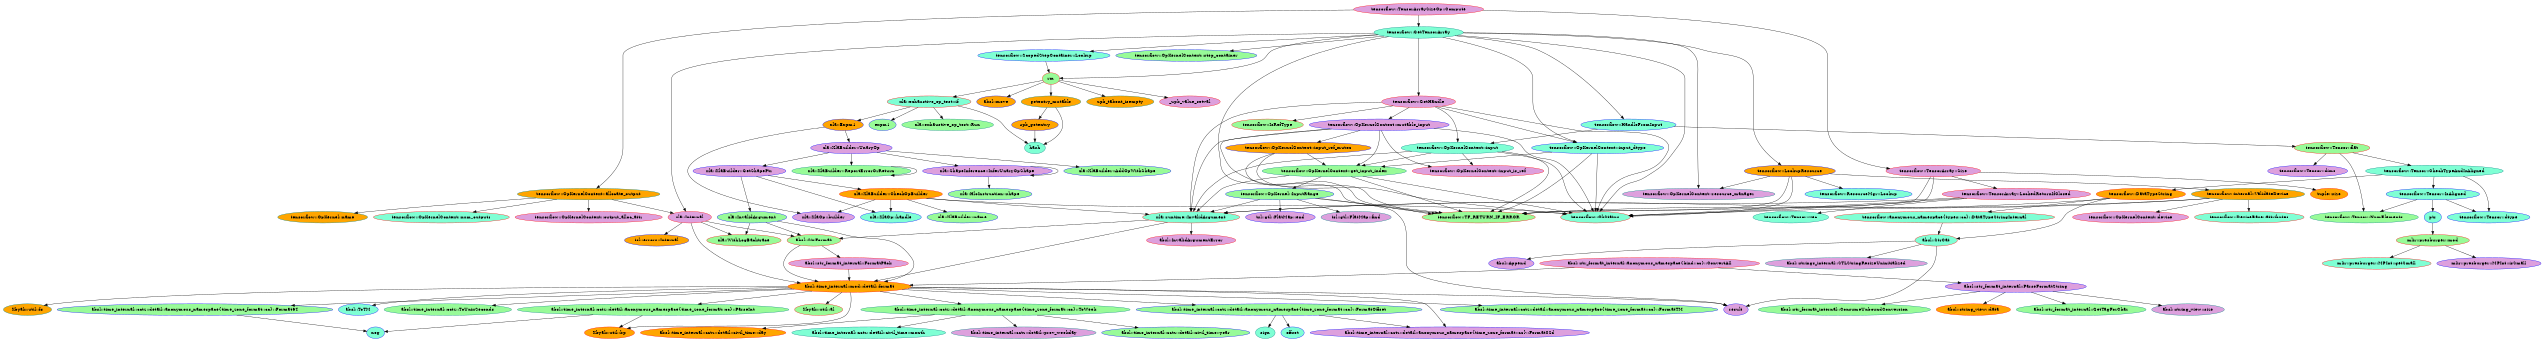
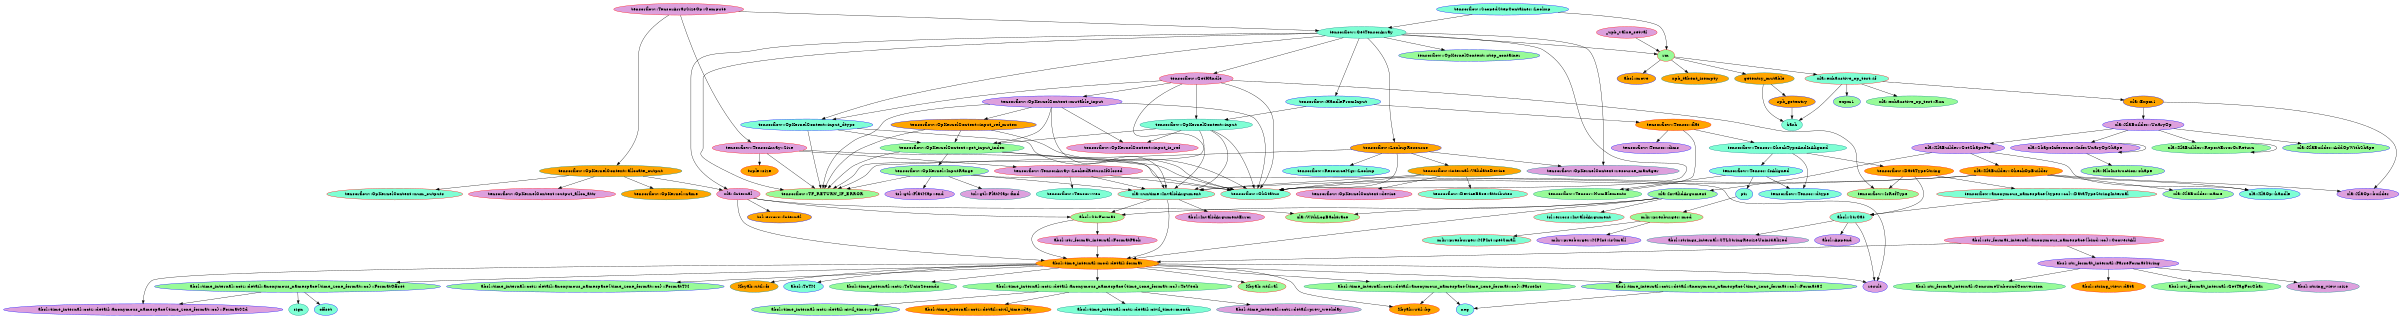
edge "tensorflow::GetTensorArray" -> "tensorflow::ScopedStepContainer::Lookup": reversed
edge "rm" -> "_upb_value_setval": reversed
node "tensorflow::Tensor::flat": fillcolor palegreen -> orange
edge "tensorflow::DataTypeString" -> "tensorflow::TF_RETURN_IF_ERROR": now "tensorflow::DataTypeString" -> "tensorflow::IsRefType"
node "tsl::errors::InvalidArgument": added
